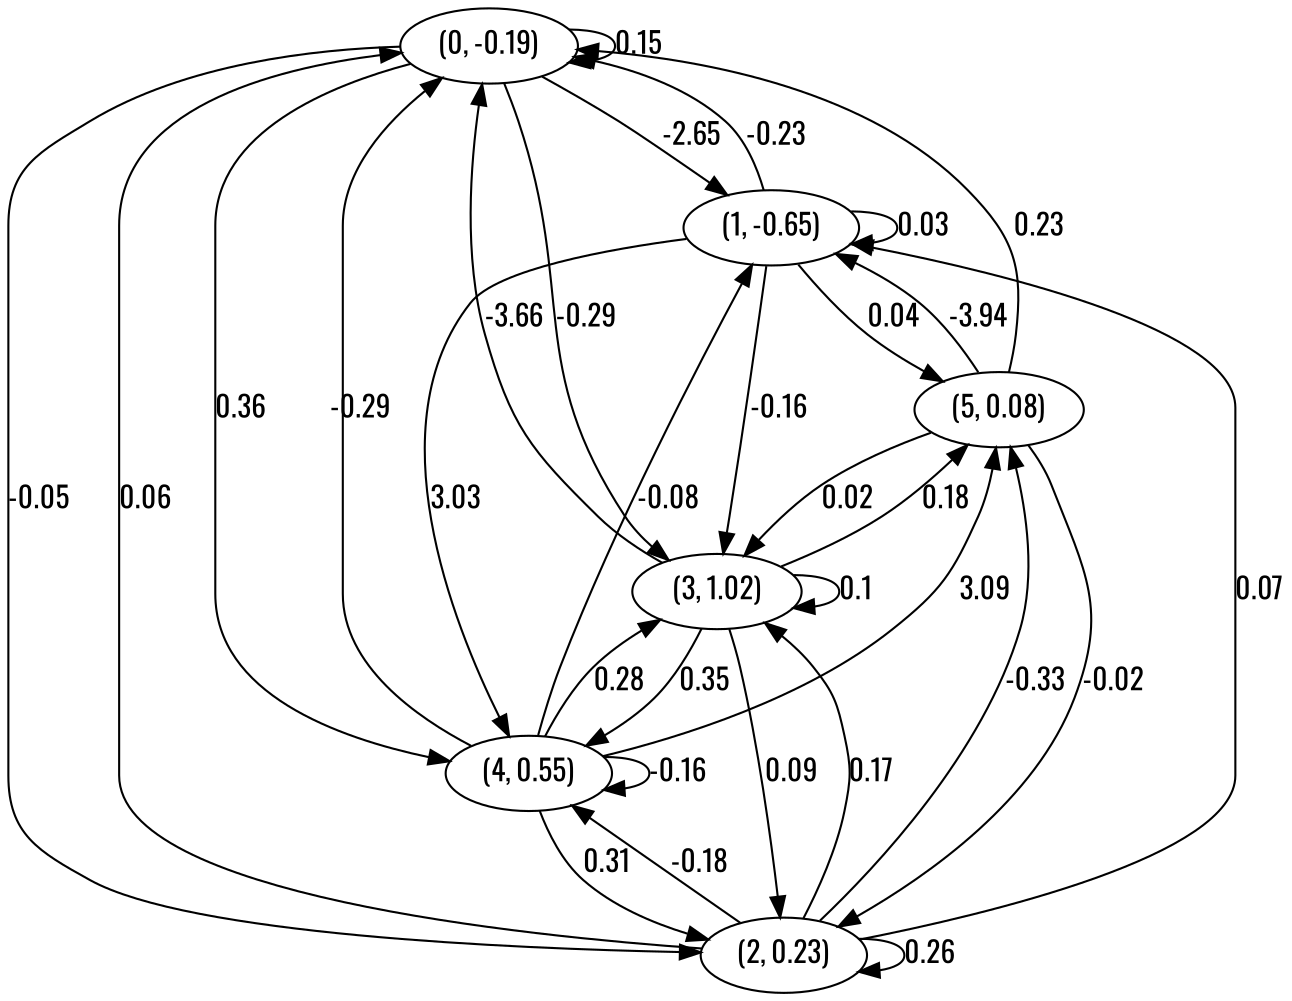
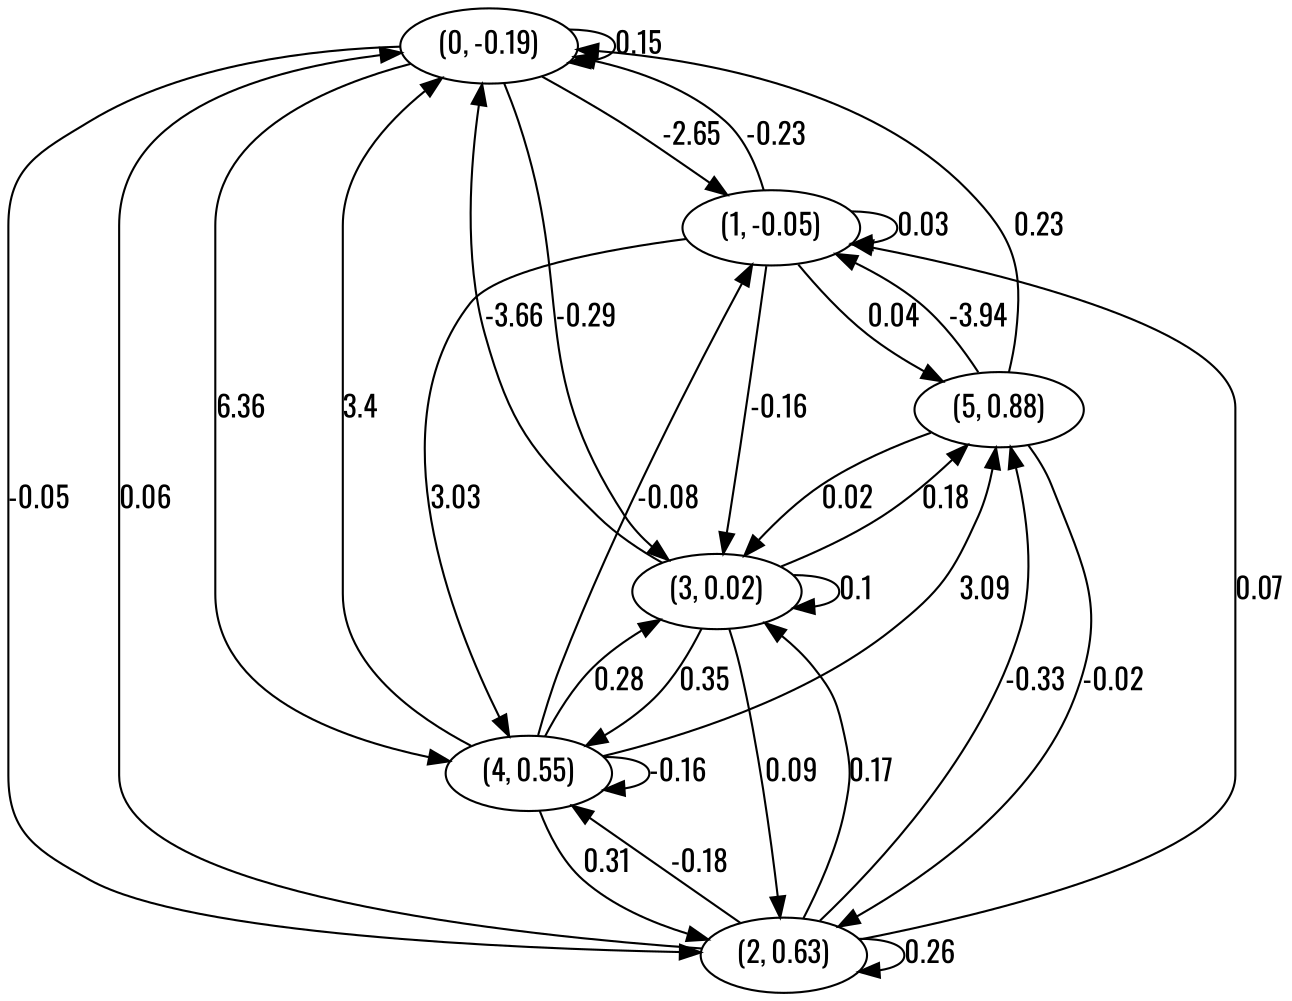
node "(1, -0.65)": label "(1, -0.65)" -> "(1, -0.05)"
edge "(0, -0.19)" -> "(4, 0.55)": label "0.36" -> "6.36"
edge "(4, 0.55)" -> "(0, -0.19)": label "-0.29" -> "3.4"
node "(5, 0.08)": label "(5, 0.08)" -> "(5, 0.88)"
node "(3, 1.02)": label "(3, 1.02)" -> "(3, 0.02)"
node "(2, 0.23)": label "(2, 0.23)" -> "(2, 0.63)"
